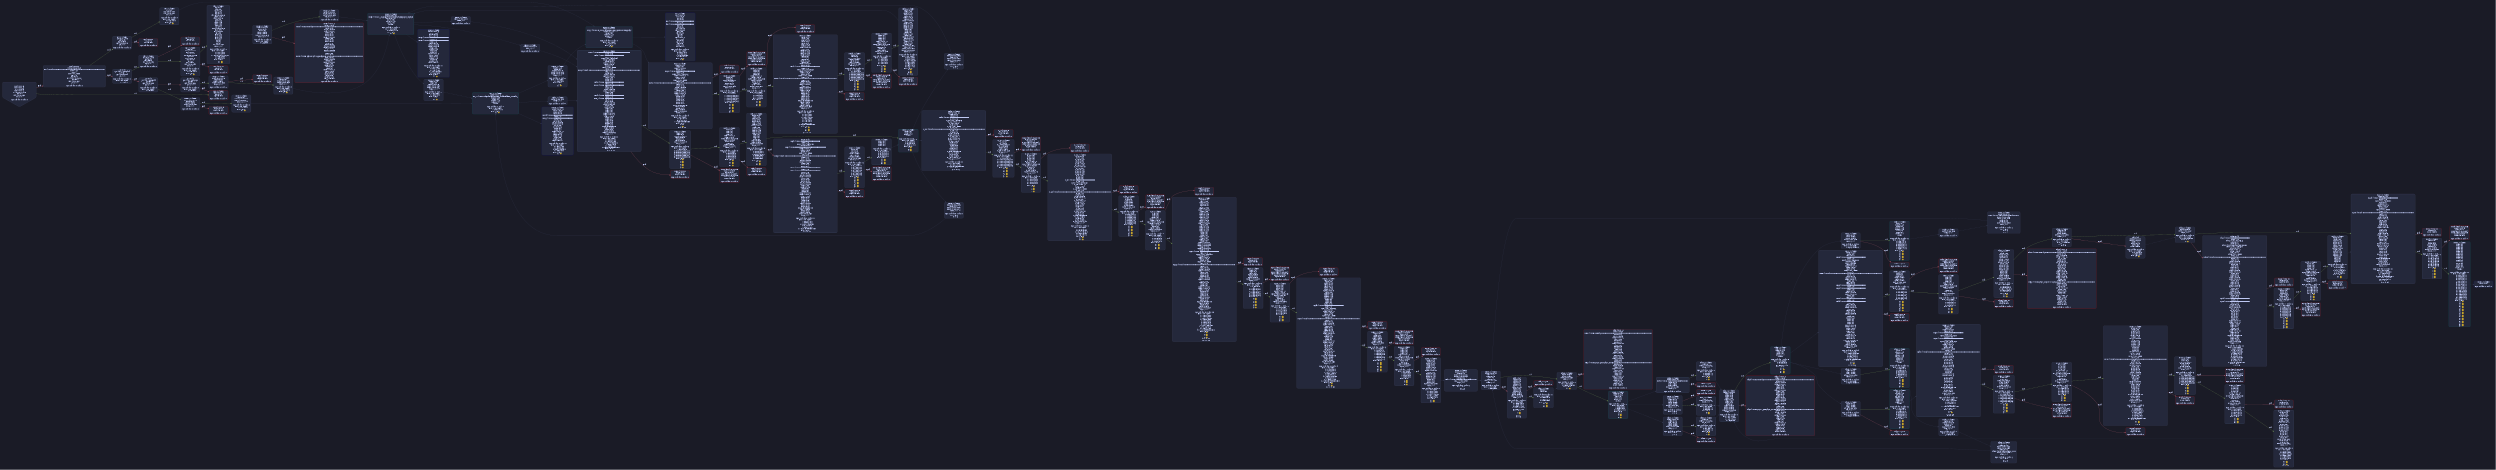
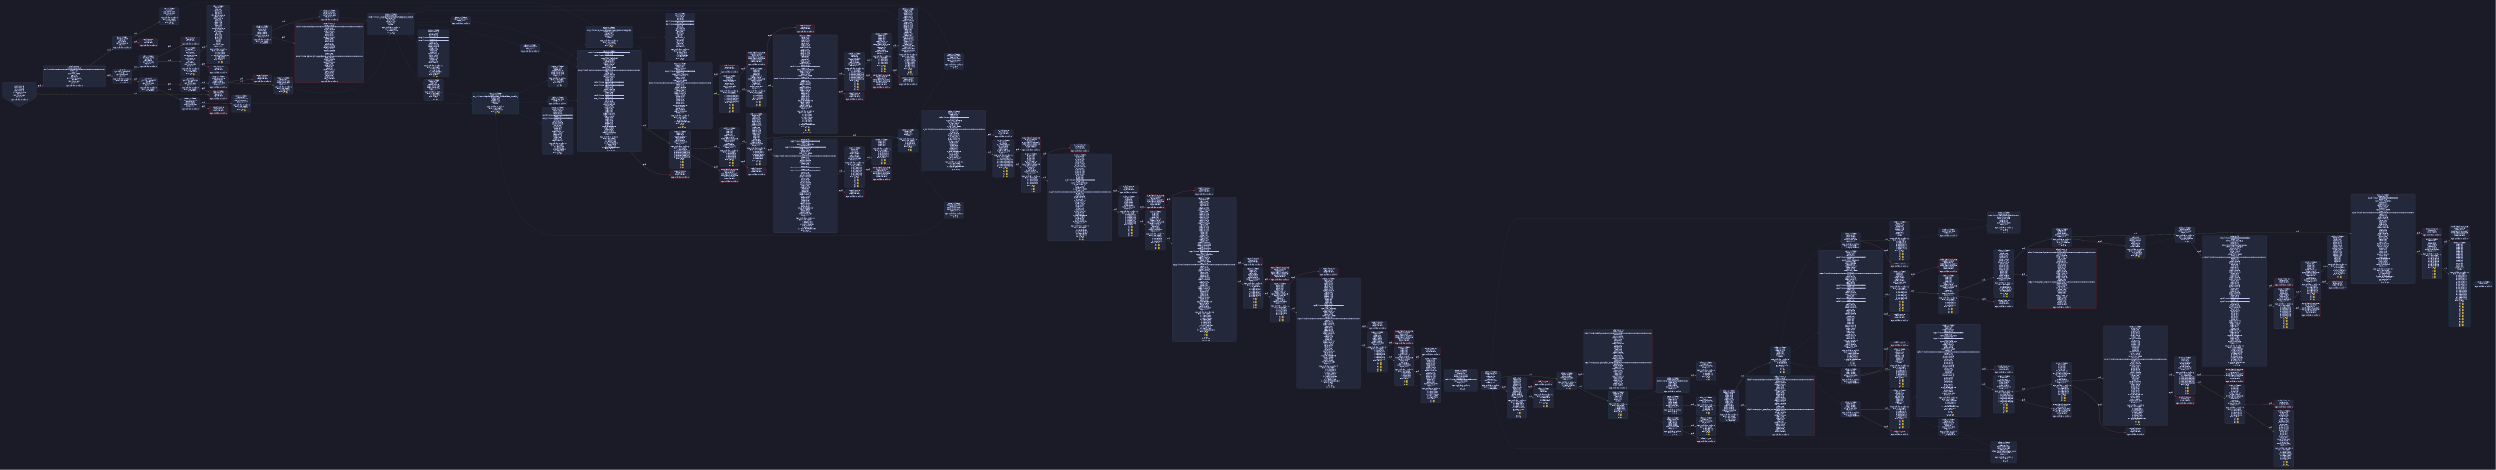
node "[0e0e] INVALID Stack size req: 0, sizeΔ: 0": added
node "[0dff] INVALID Stack size req: 0, sizeΔ: 0": removed
node "[0db3] INVALID Stack size req: 0, sizeΔ: 0": removed
